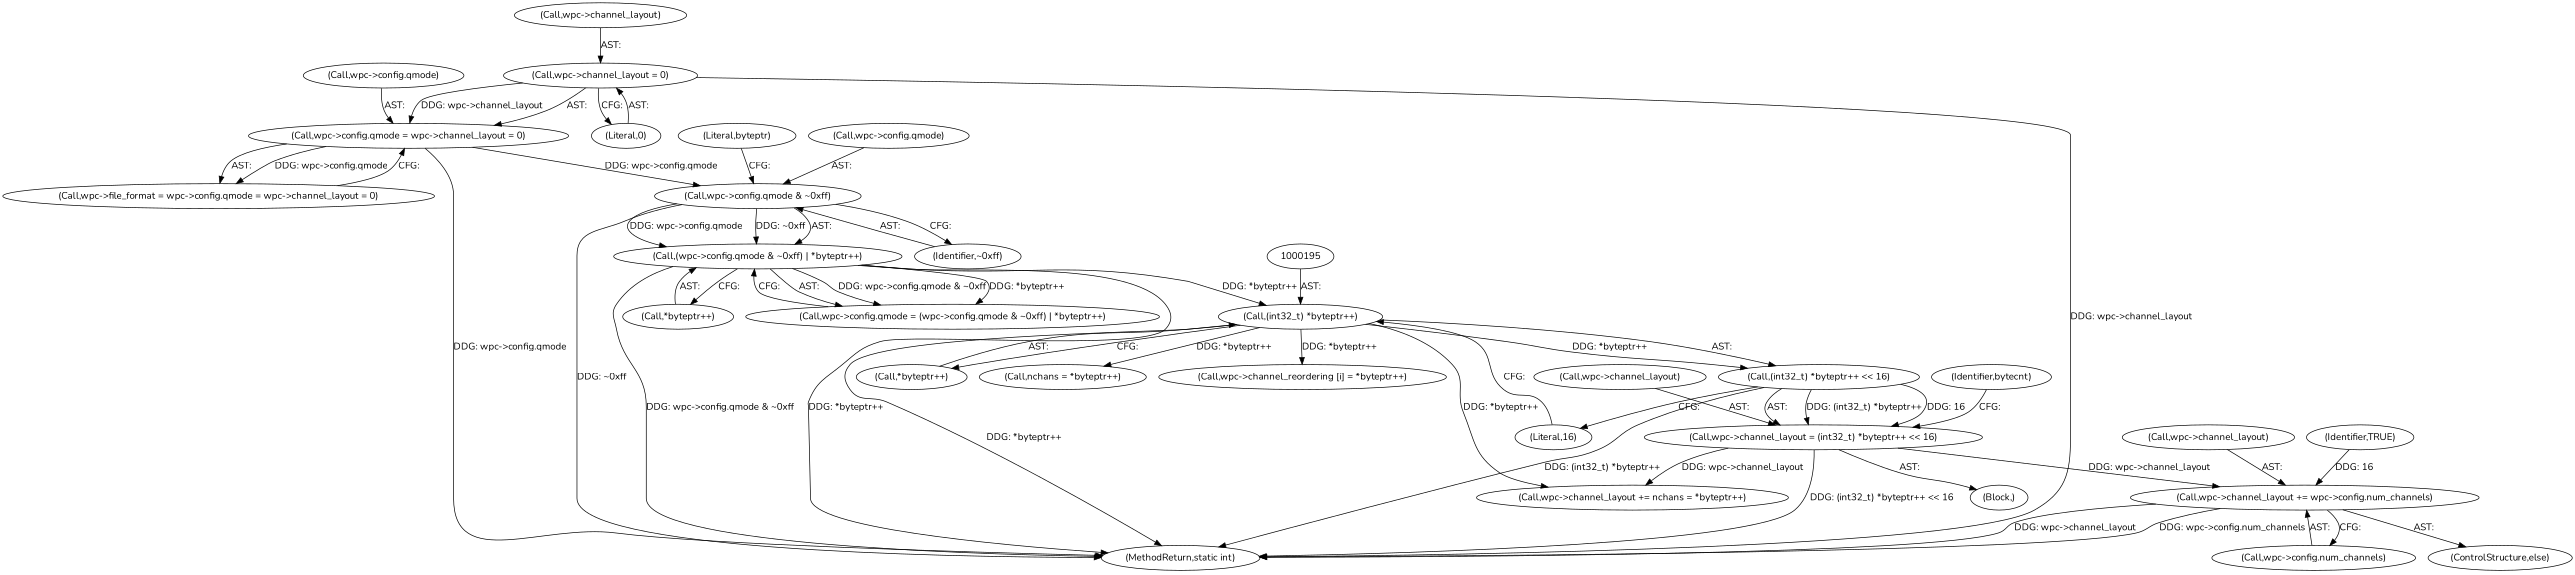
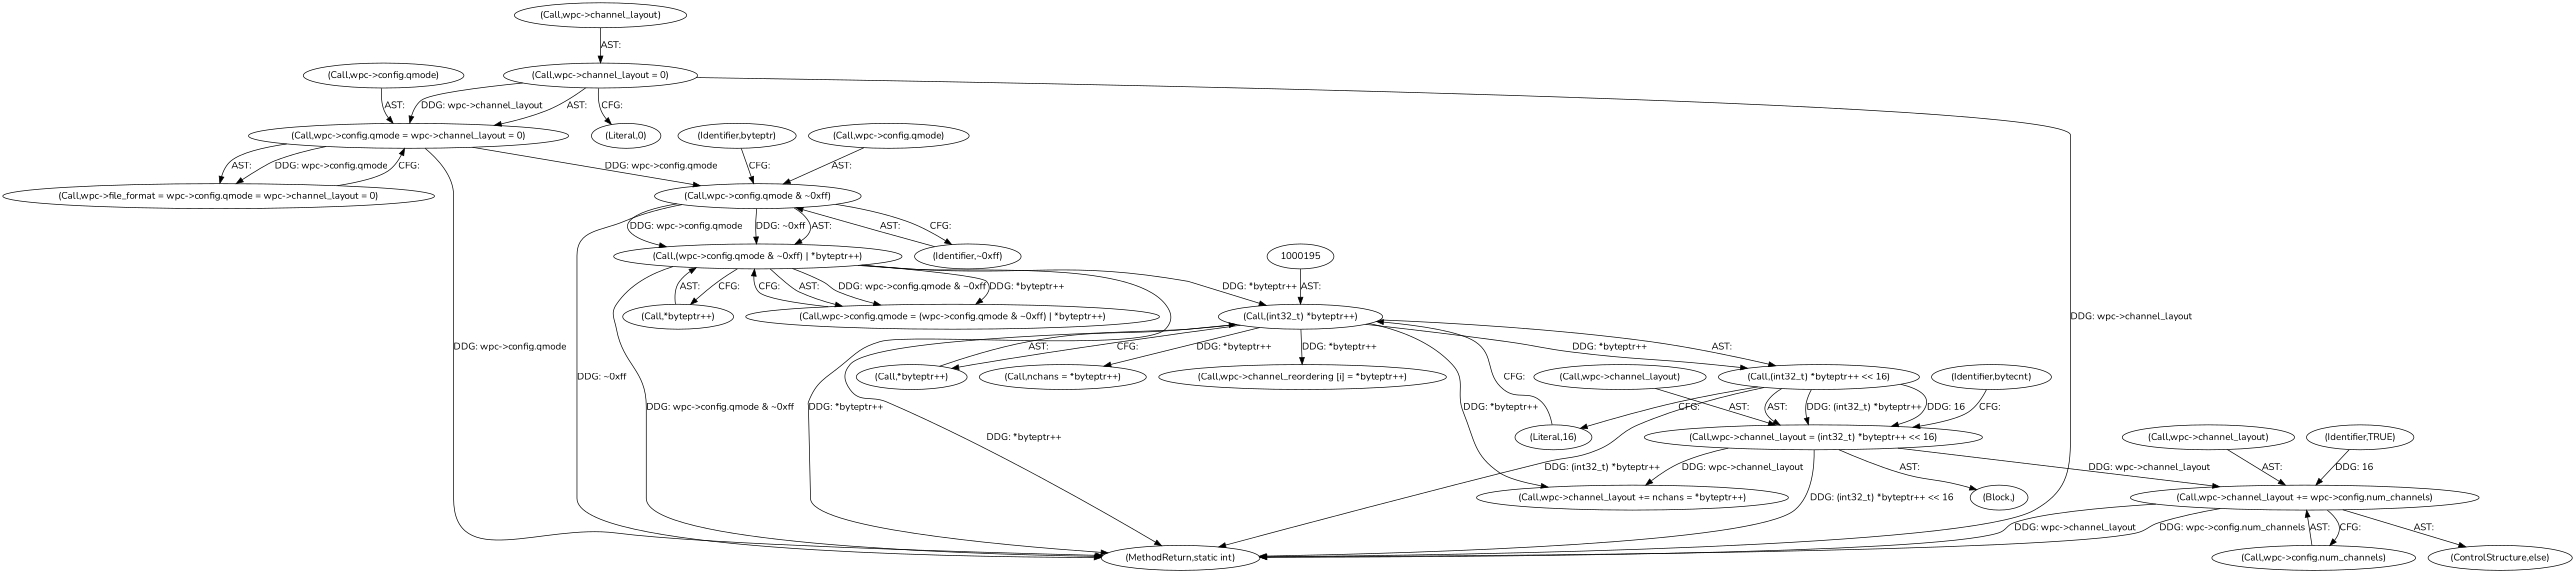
edge "(Literal,0)" -> "(Call,wpc->channel_layout = 0)": removed, label "AST:"
node "(Literal,byteptr)": label "(Literal,byteptr)" -> "(Identifier,byteptr)"
